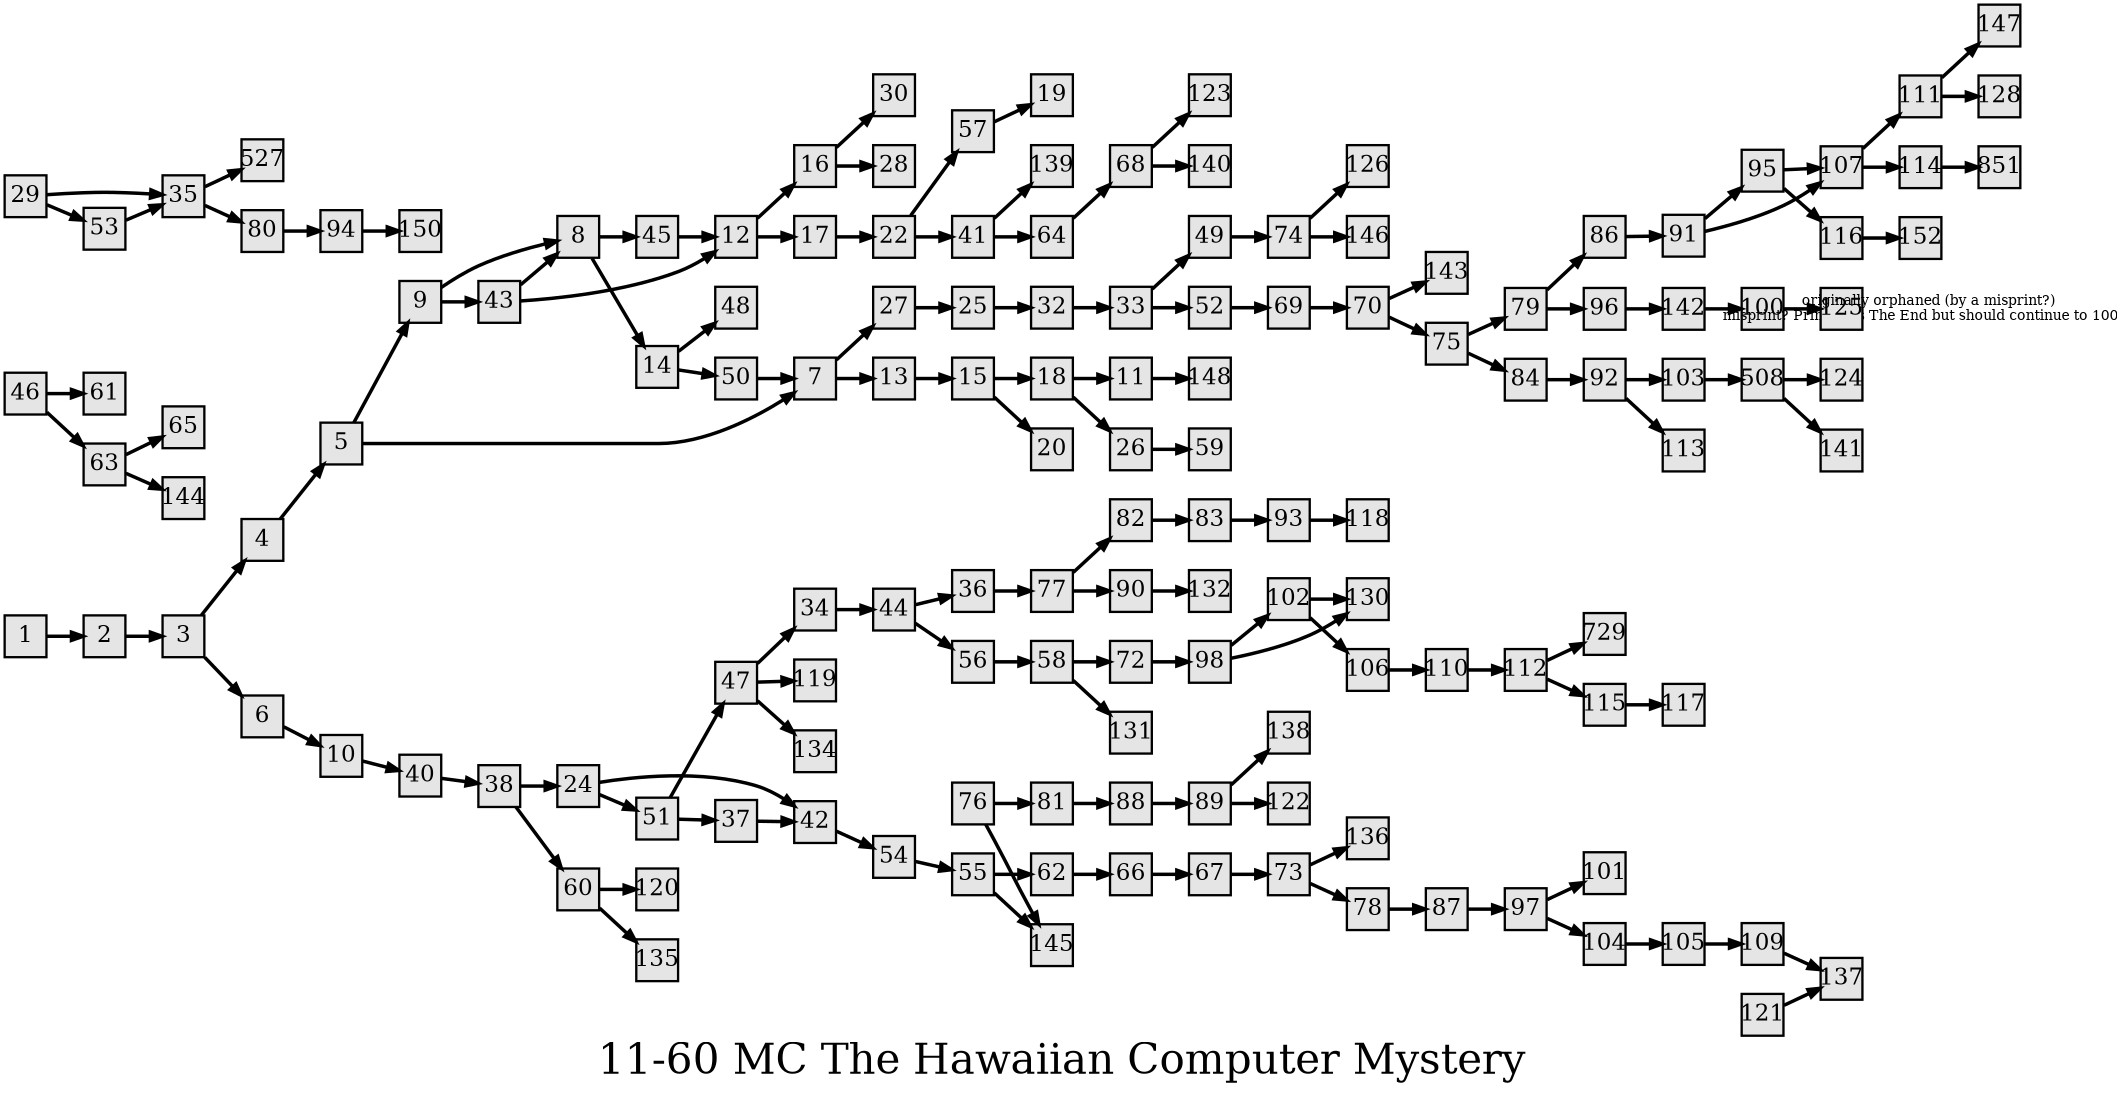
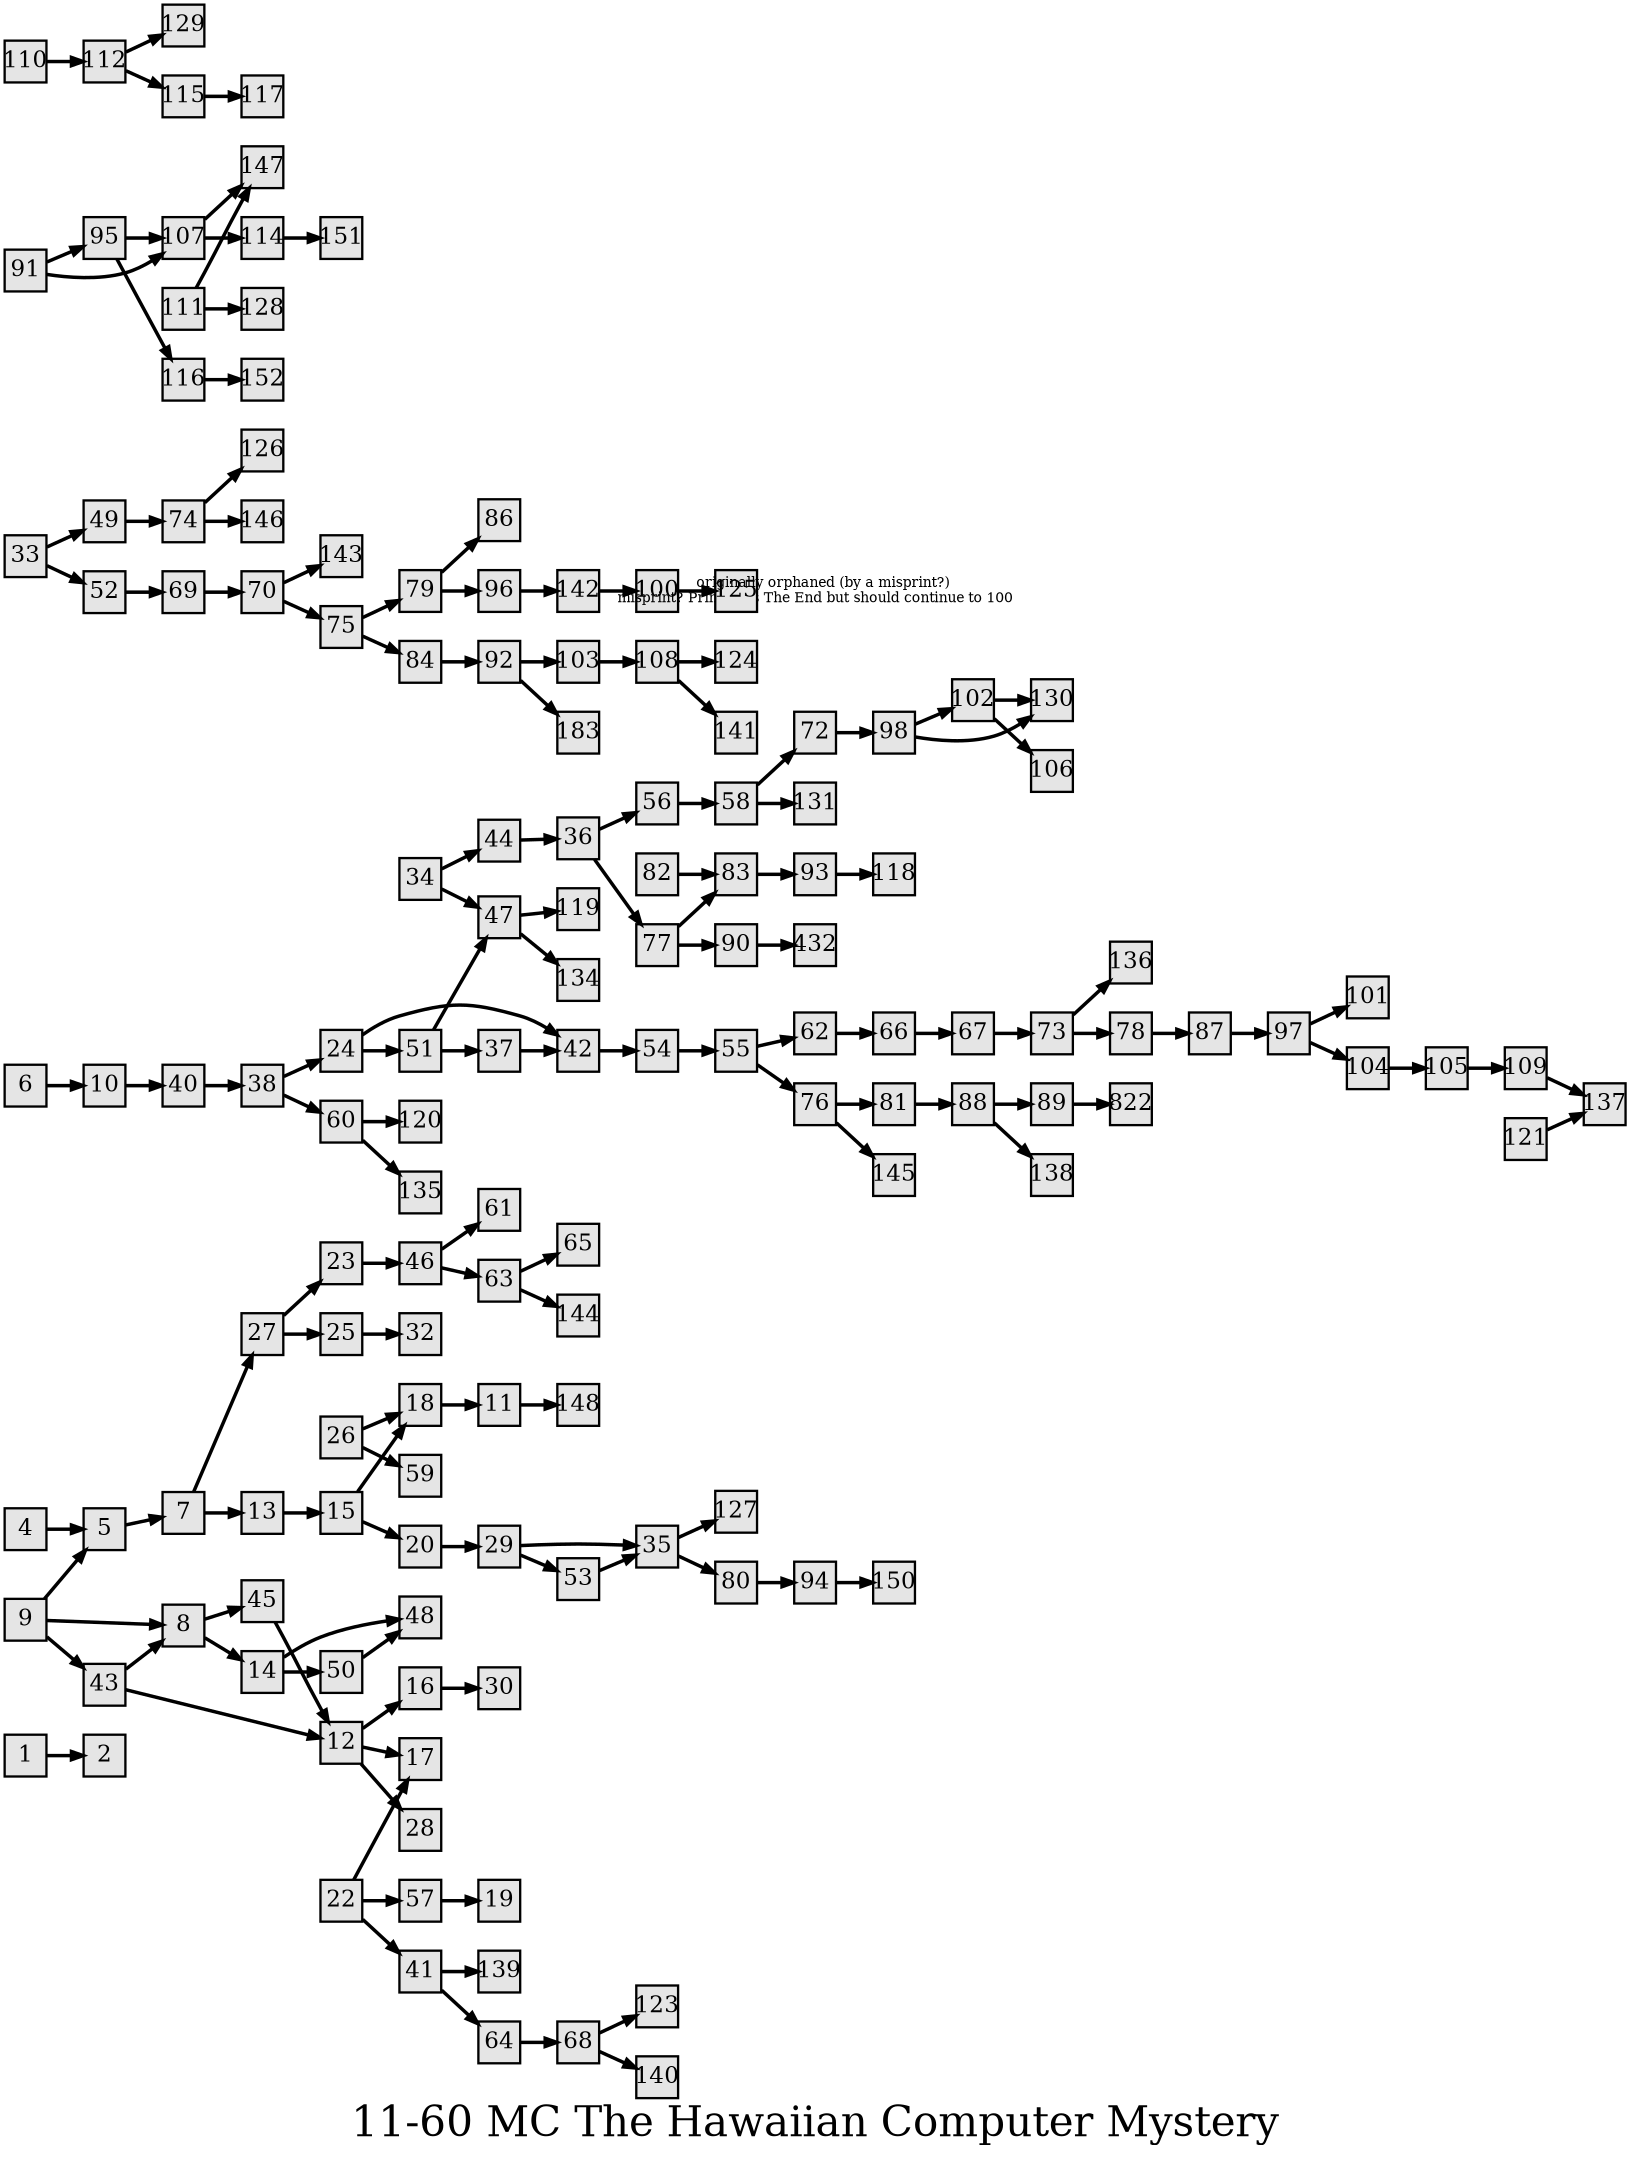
edge "107" -> "111": now "107" -> "147"
node "527": label "527" -> "127"
edge "16" -> "28": now "12" -> "28"
node "851": label "851" -> "151"
edge "86" -> "91": removed
edge "17" -> "22": reversed
edge "32" -> "33": removed
edge "5" -> "9": reversed
edge "50" -> "7": now "50" -> "48"
node "508": label "508" -> "108"
edge "18" -> "26": reversed
node "113": label "113" -> "183"
edge "77" -> "82": now "77" -> "83"
node "132": label "132" -> "432"
edge "44" -> "56": now "36" -> "56"
node "729": label "729" -> "129"
node "3": removed
edge "47" -> "34": reversed
edge "106" -> "110": removed
edge "89" -> "138": now "88" -> "138"
node "122": label "122" -> "822"
edge "55" -> "145": now "55" -> "76"
node "23": added
edge "20" -> "29": added
